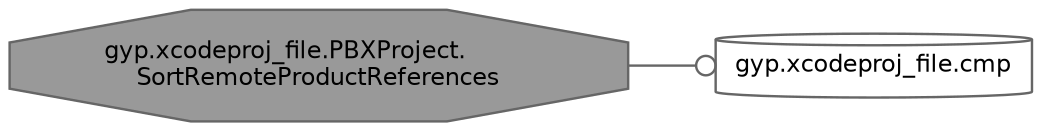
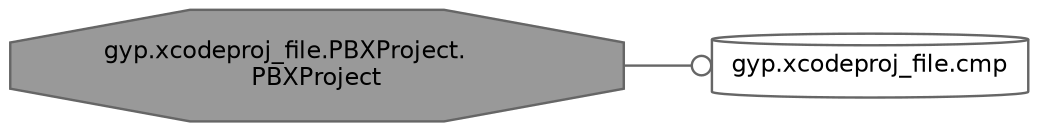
node "gyp.xcodeproj_file.PBXProject. SortRemoteProductReferences": label "gyp.xcodeproj_file.PBXProject. SortRemoteProductReferences" -> "gyp.xcodeproj_file.PBXProject. PBXProject"
